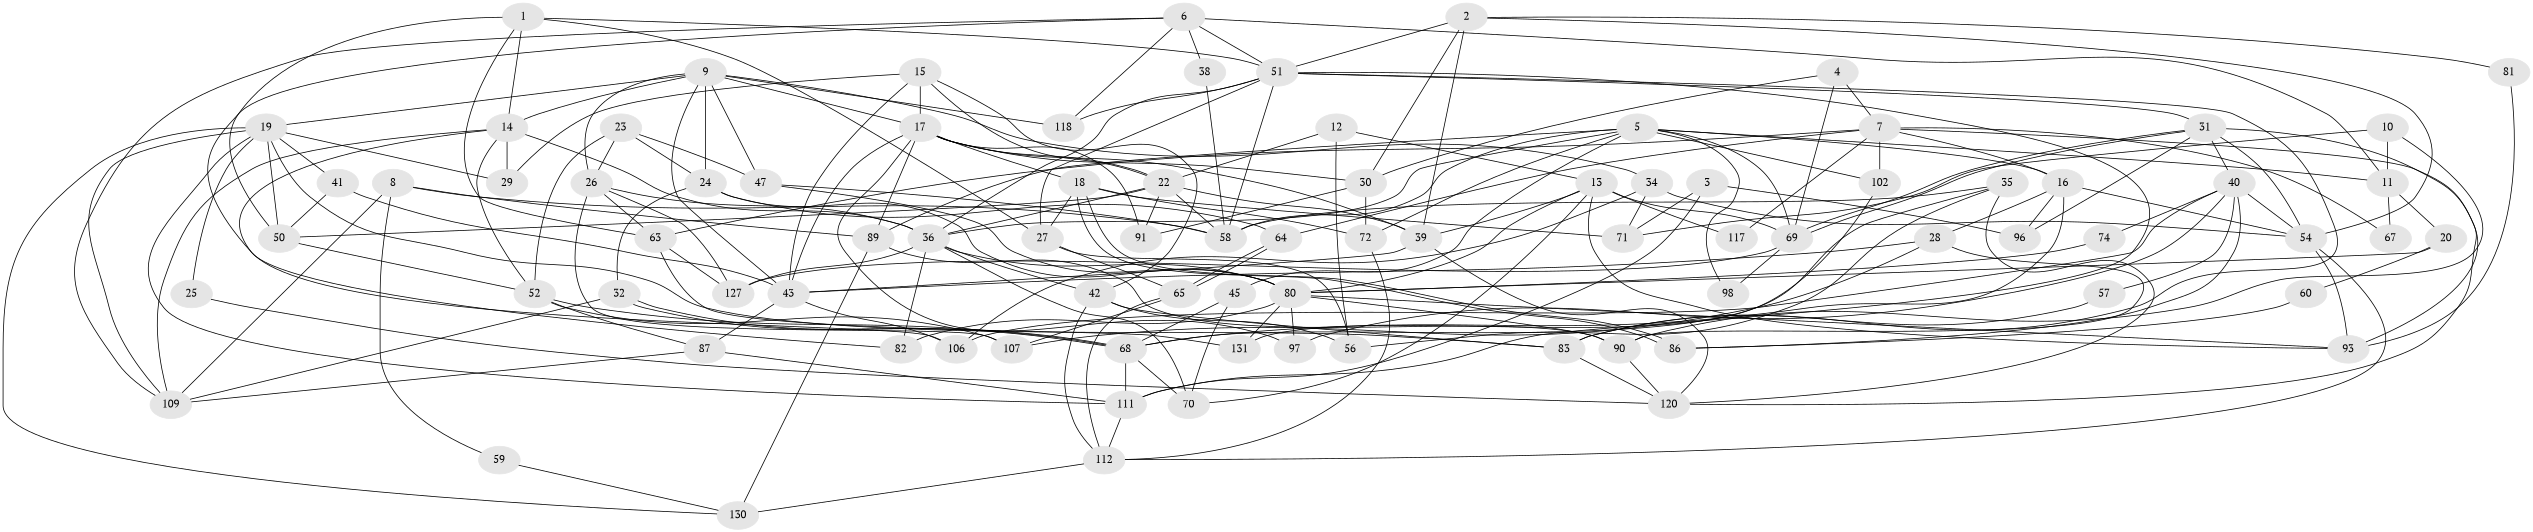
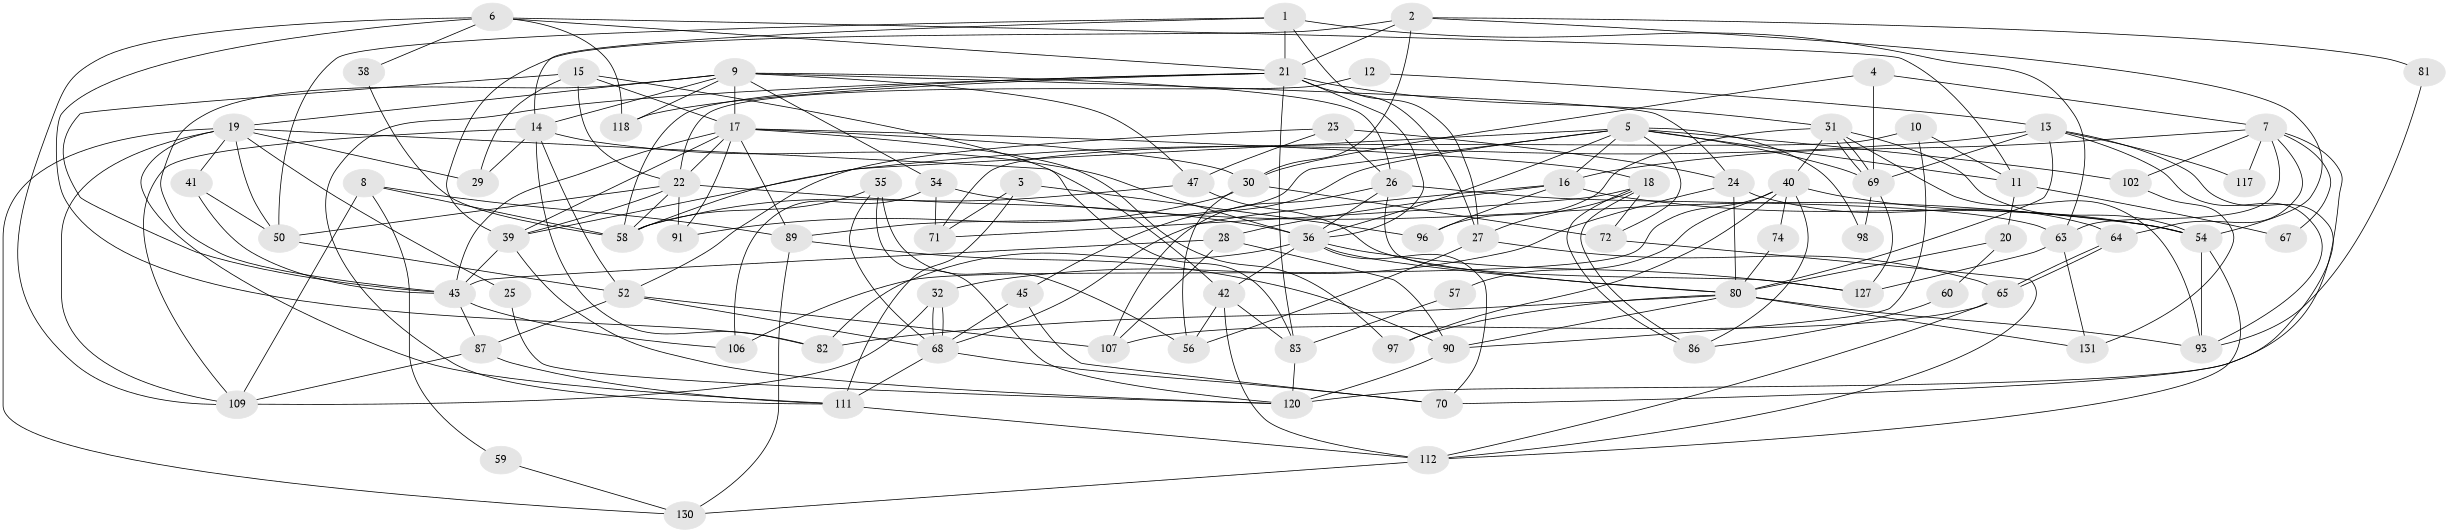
node "51": label "51" -> "21"
edge "6" -- "106": now "6" -- "82"
edge "12" -- "56": now "30" -- "56"
